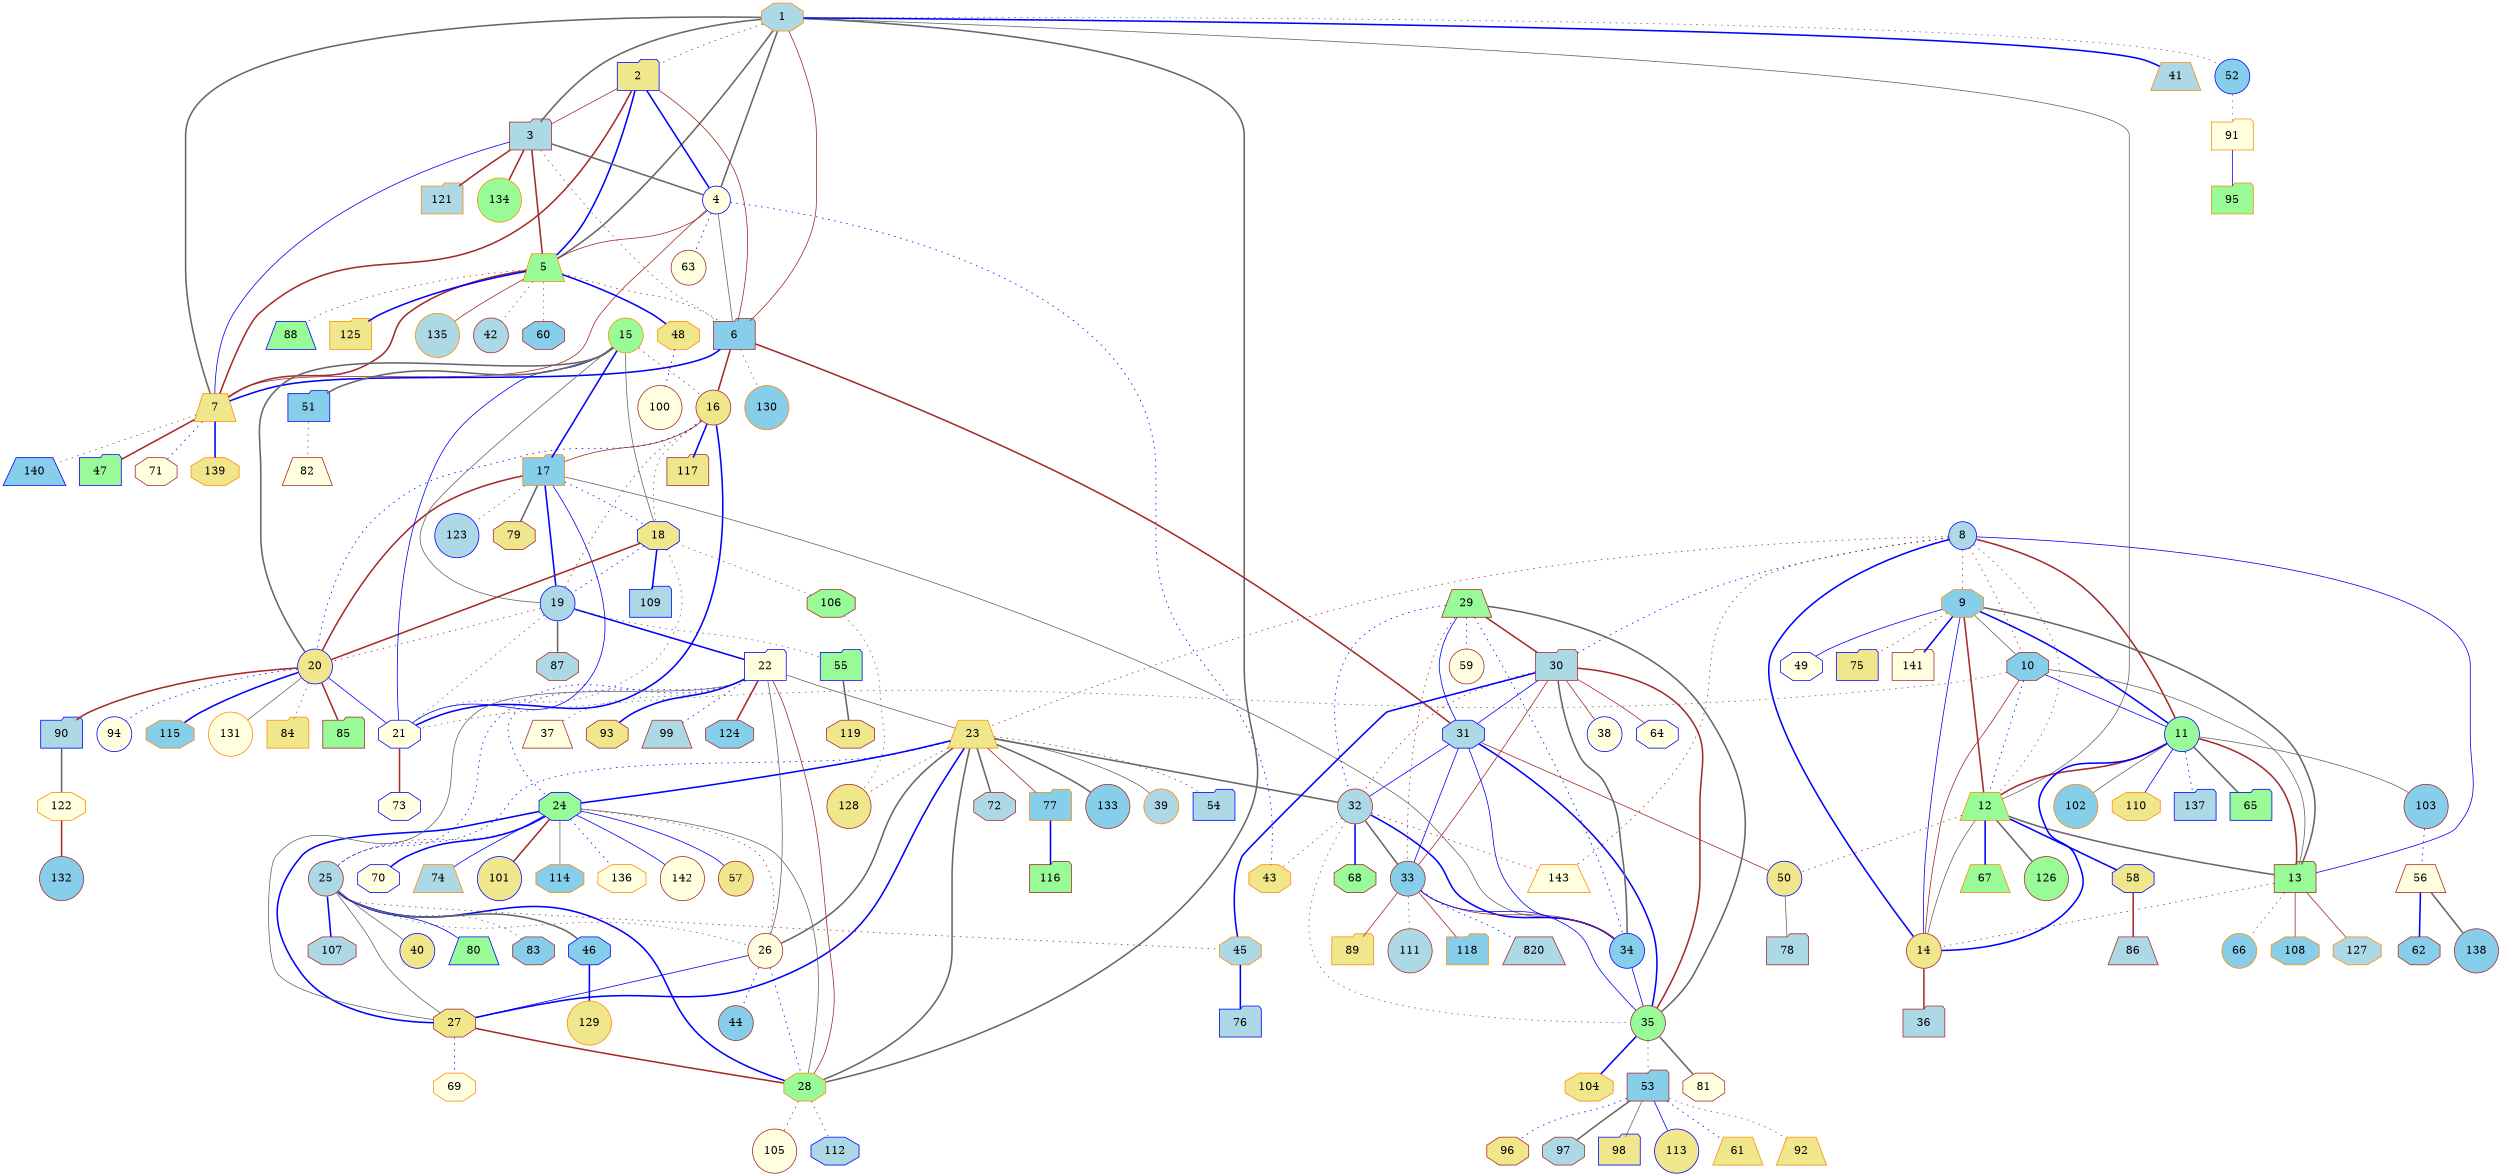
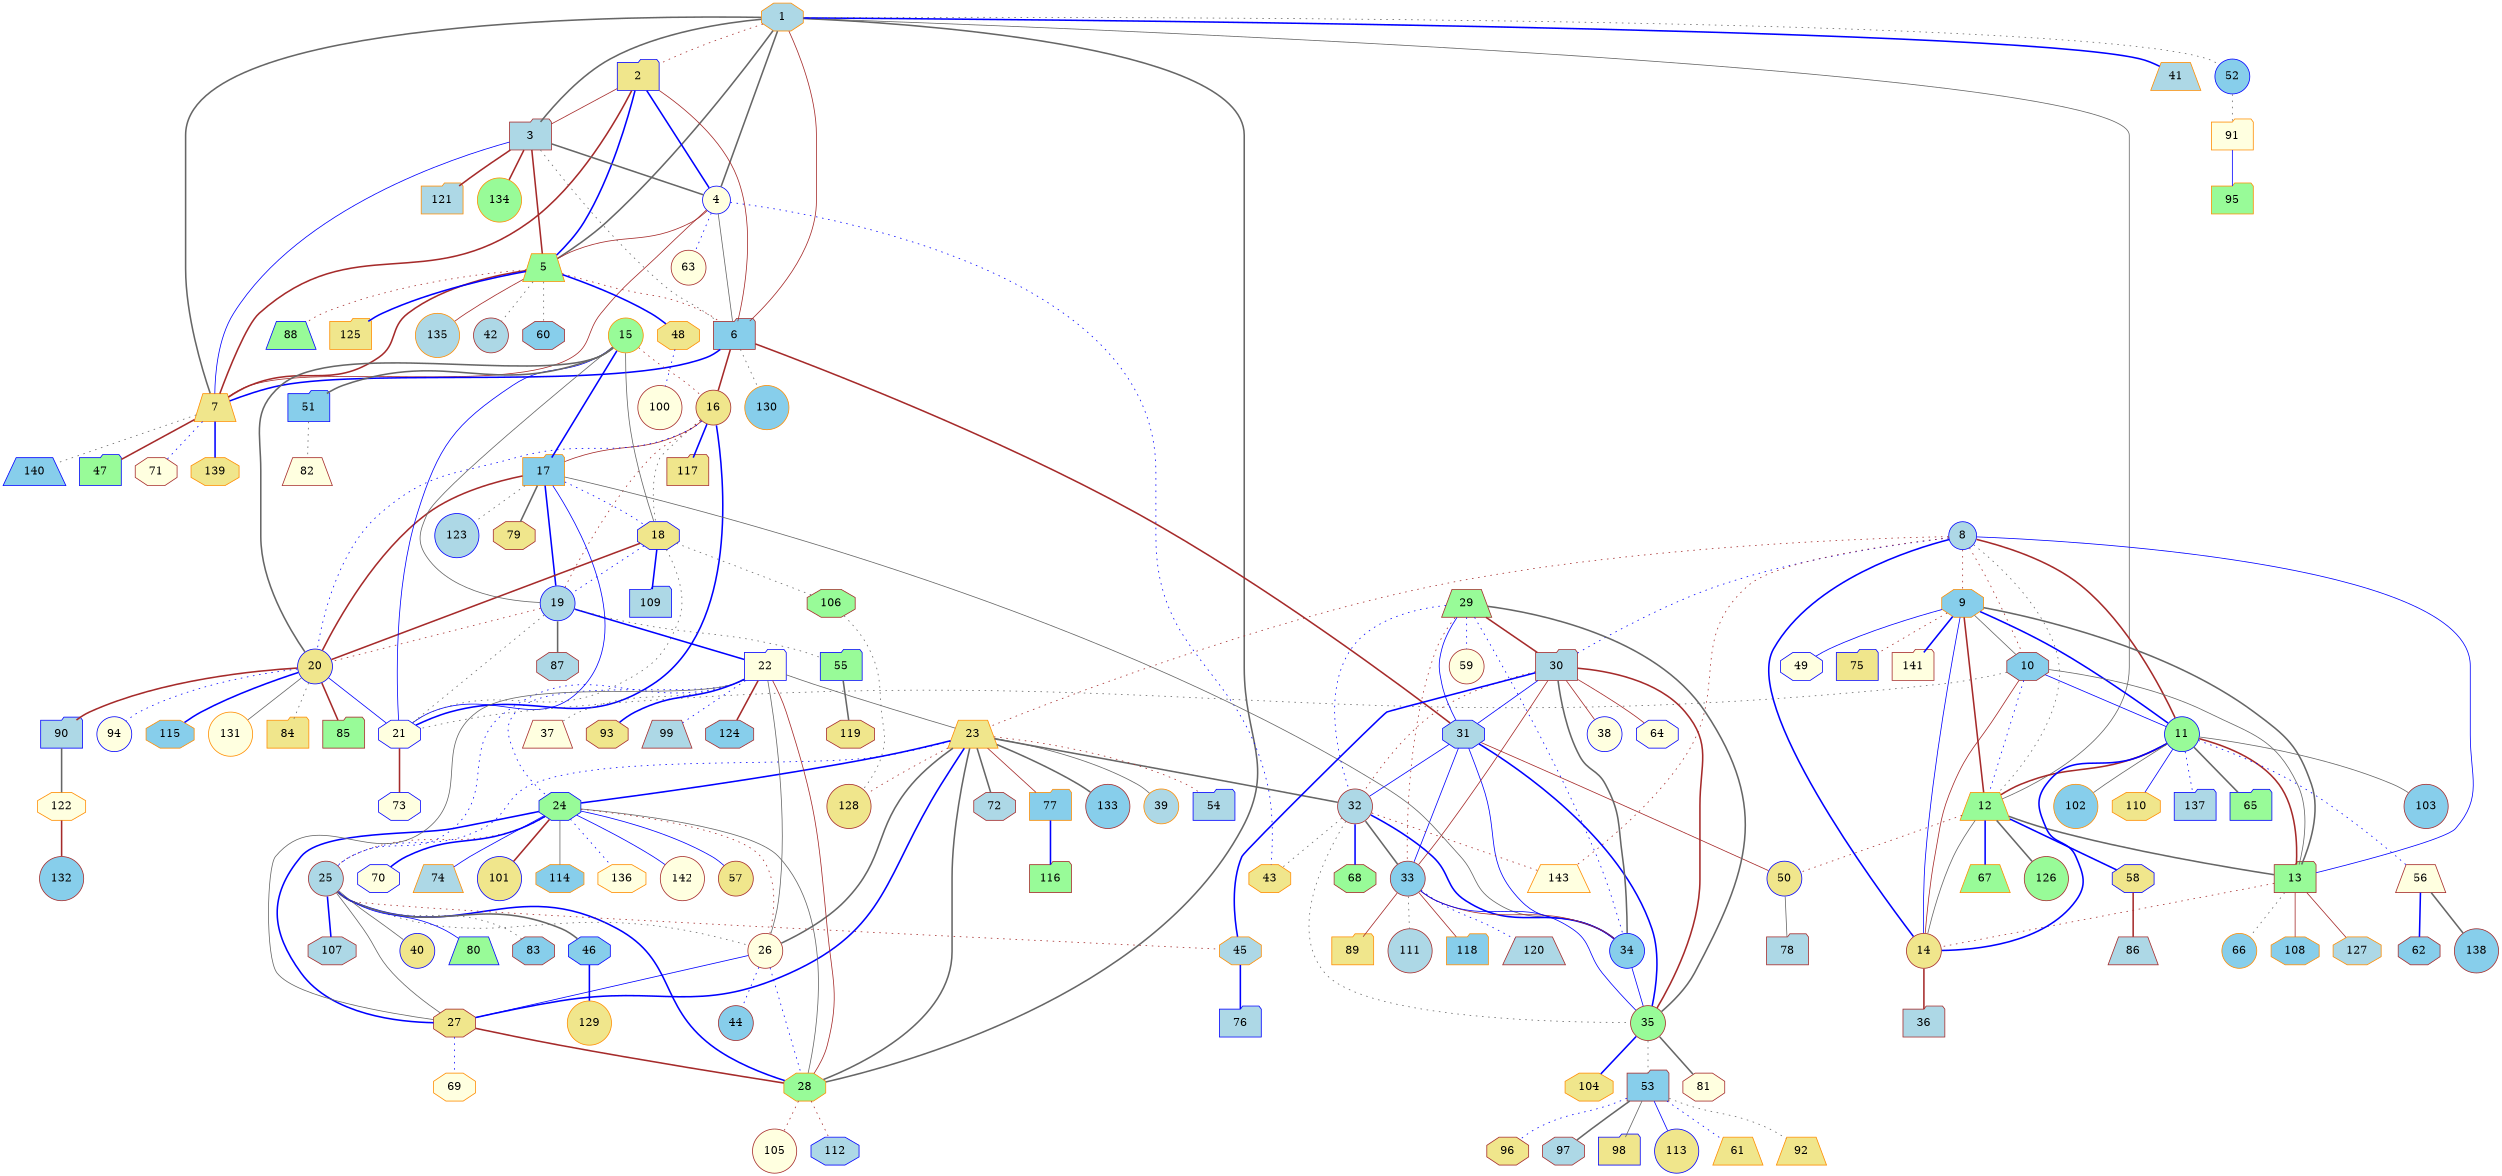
edge "103" -- "56": now "11" -- "56"
node "820": label "820" -> "120"
